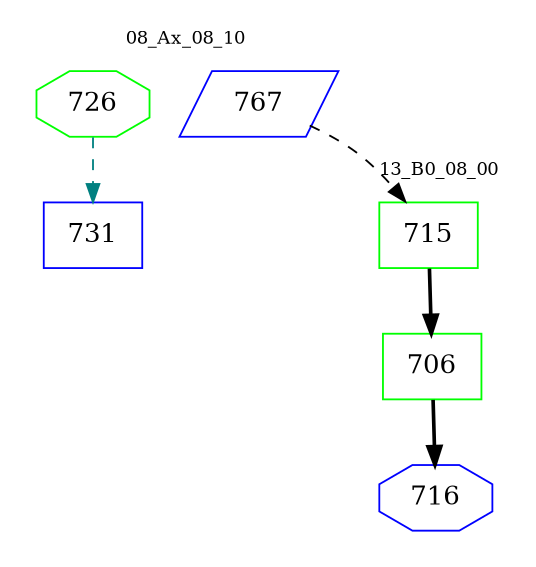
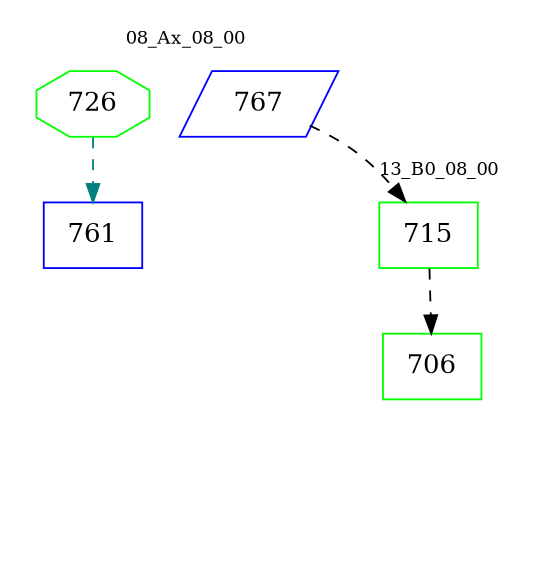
cluster "08_Ax_08_10": label "08_Ax_08_10" -> "08_Ax_08_00"
node "731": label "731" -> "761"
edge "715" -> "706": style bold -> dashed
node "716": removed
